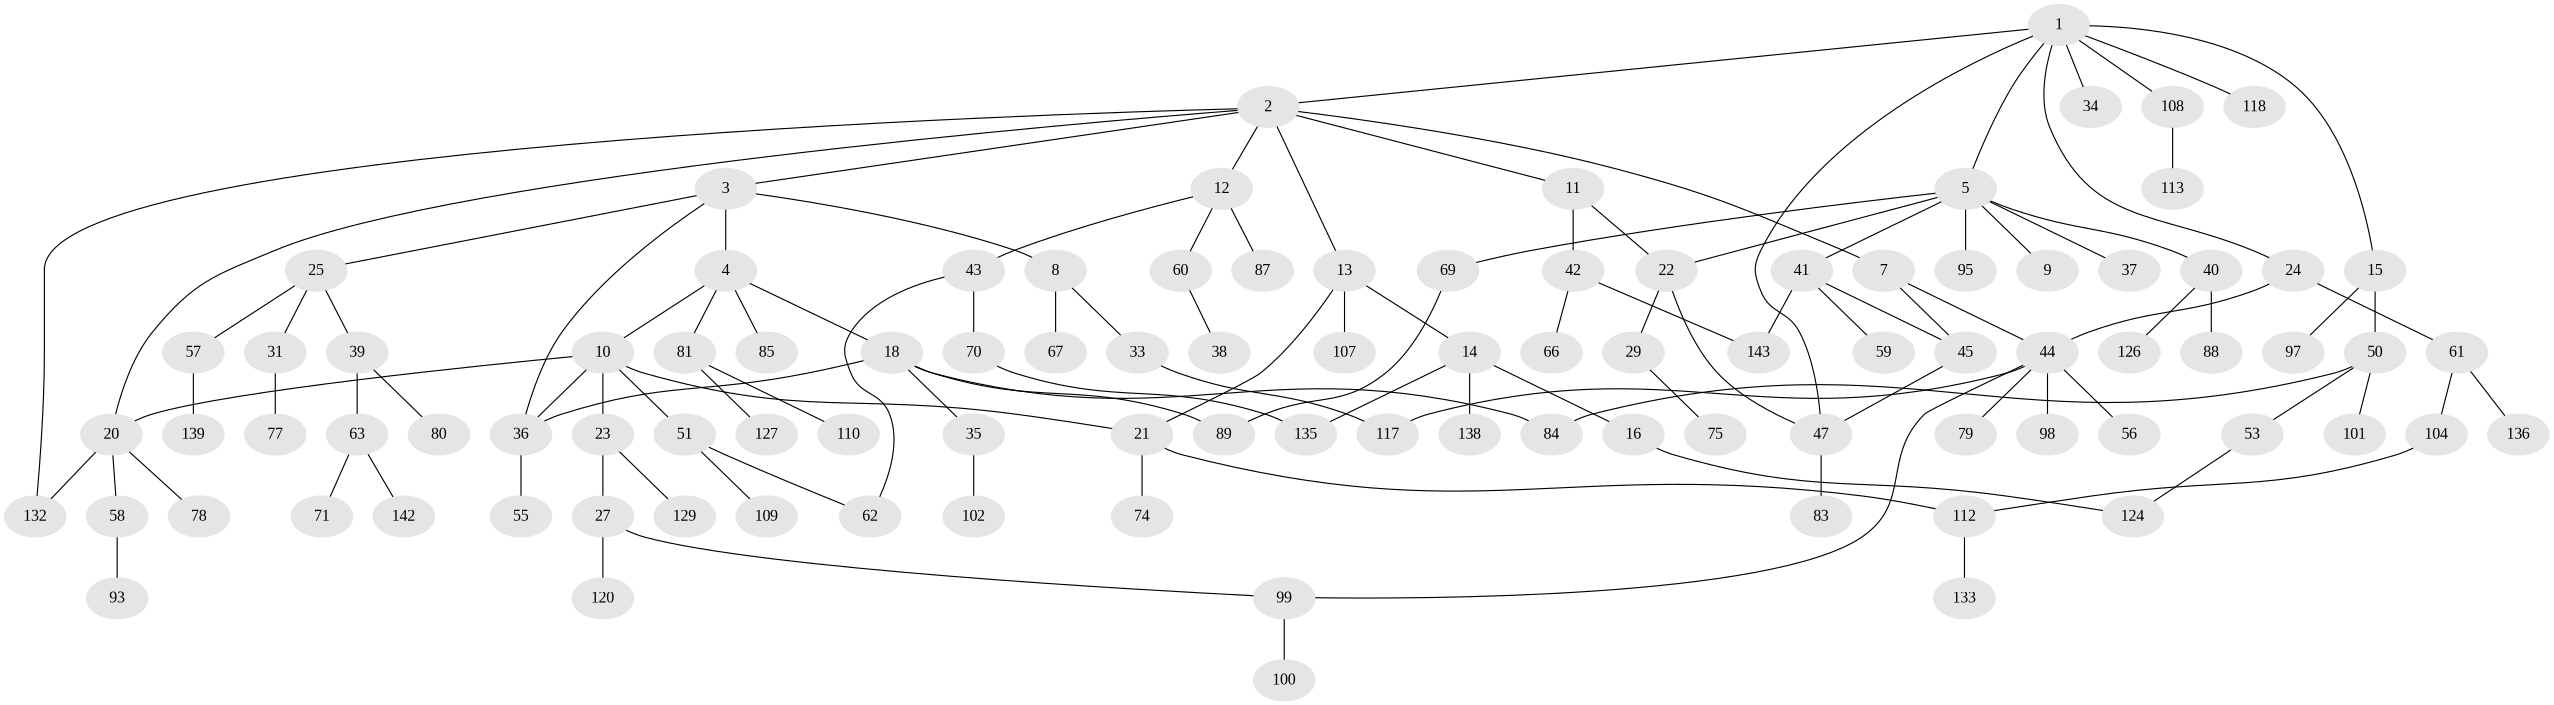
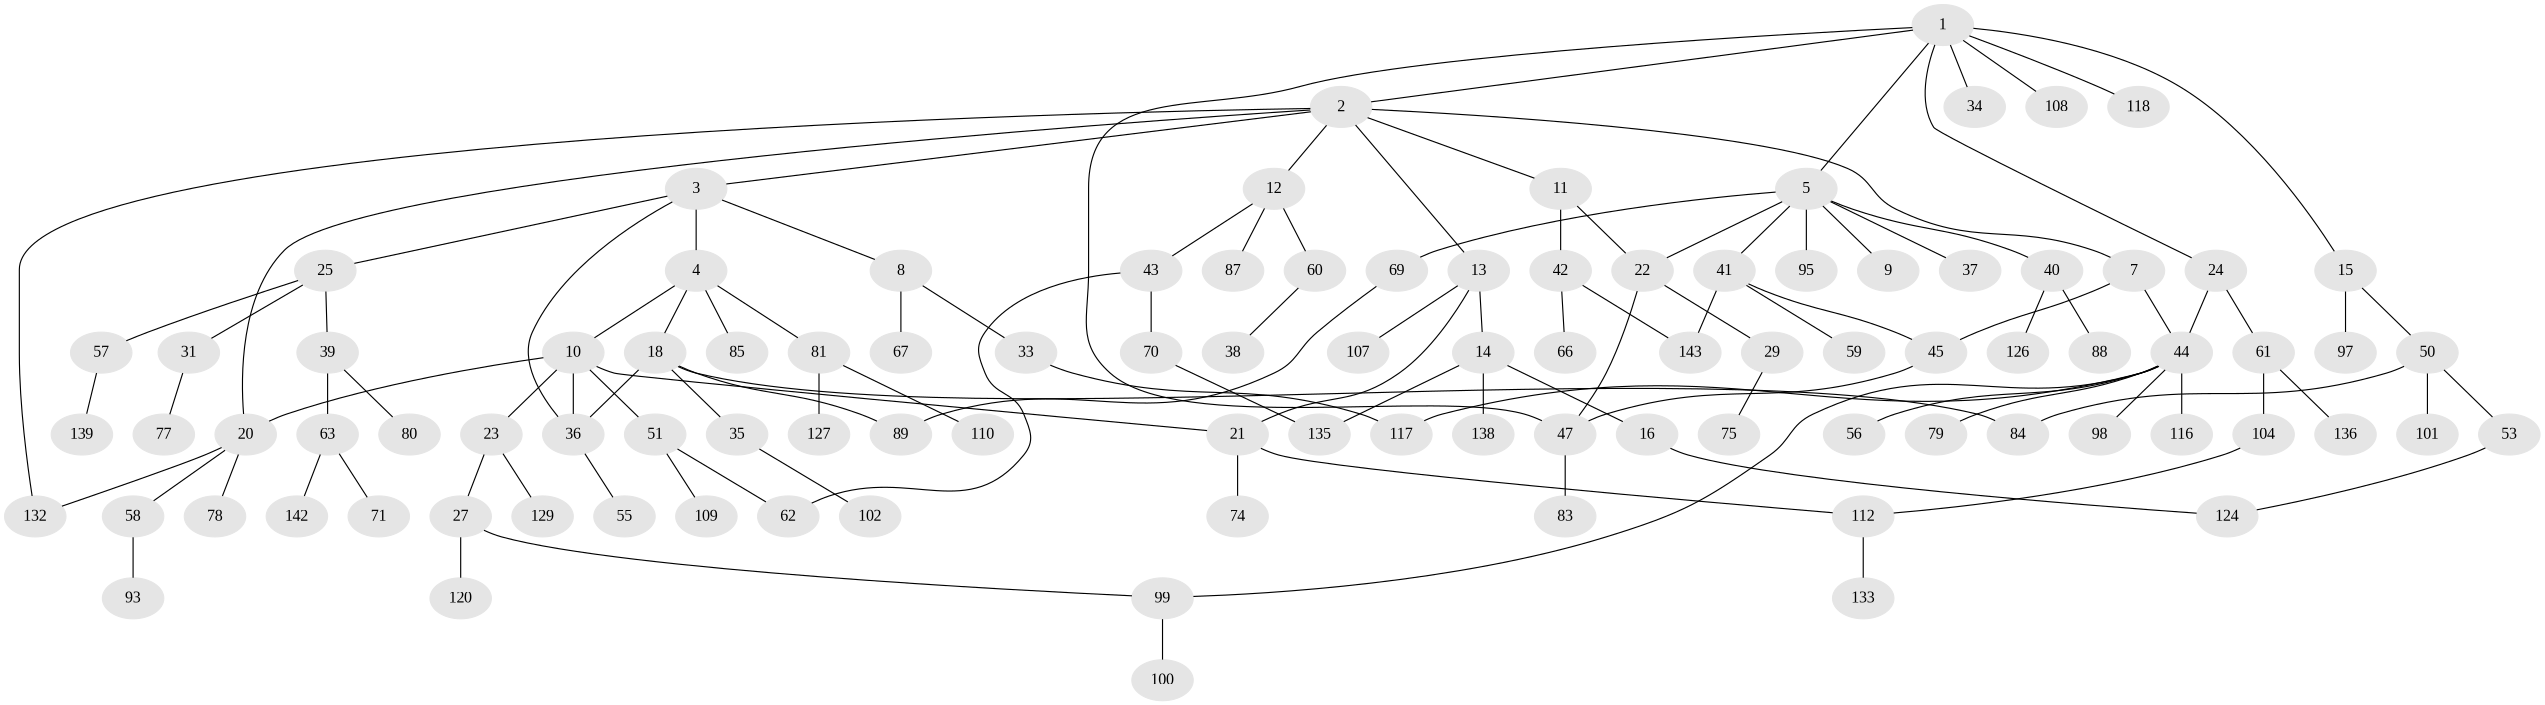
node "113": removed
node "116": added
